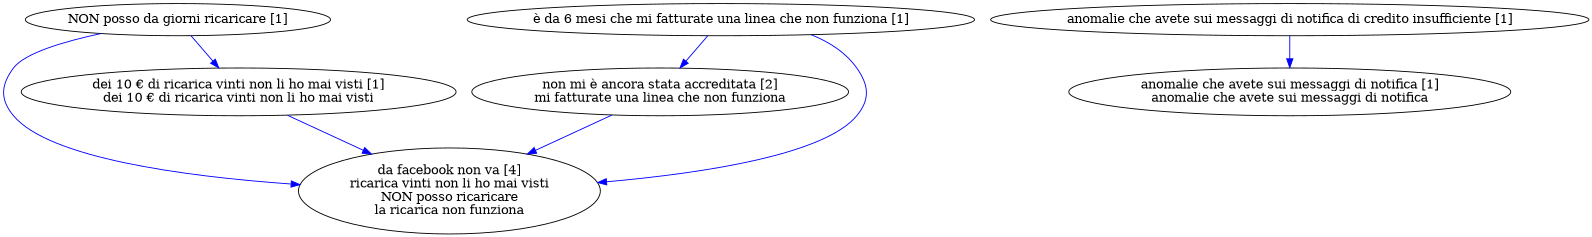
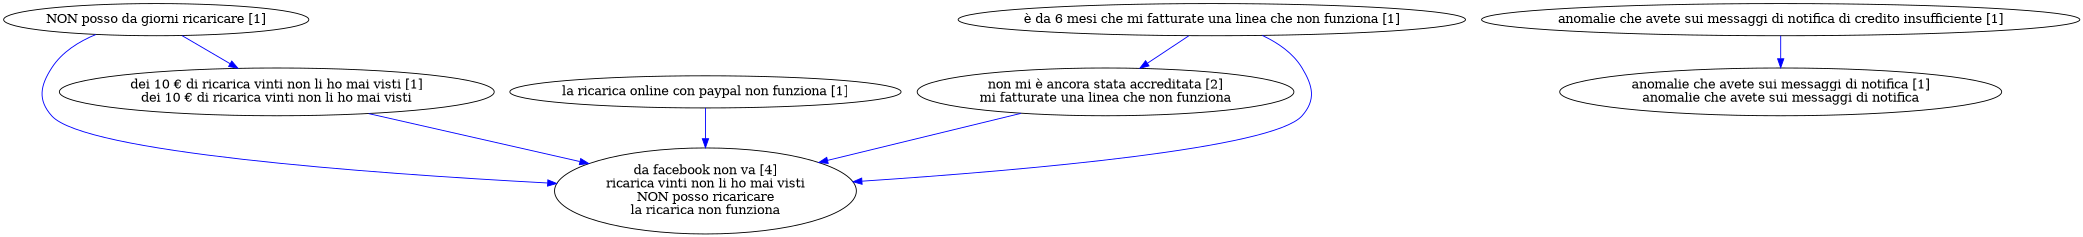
node "la ricarica online con paypal non funziona [1]": added
